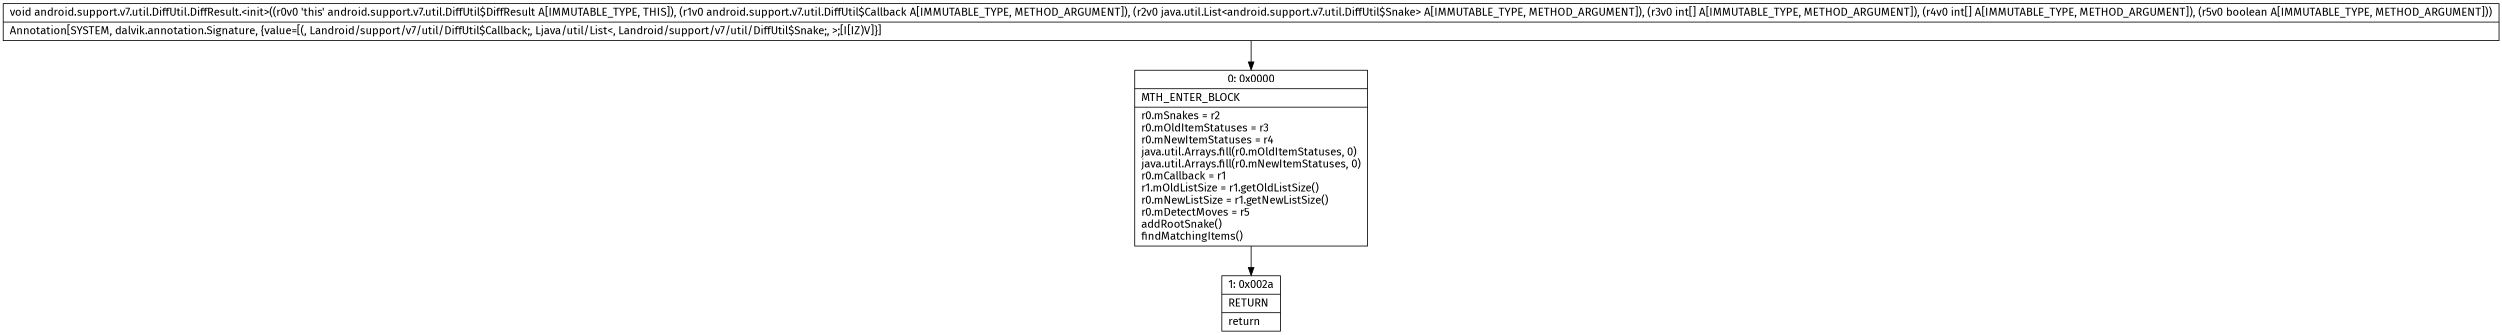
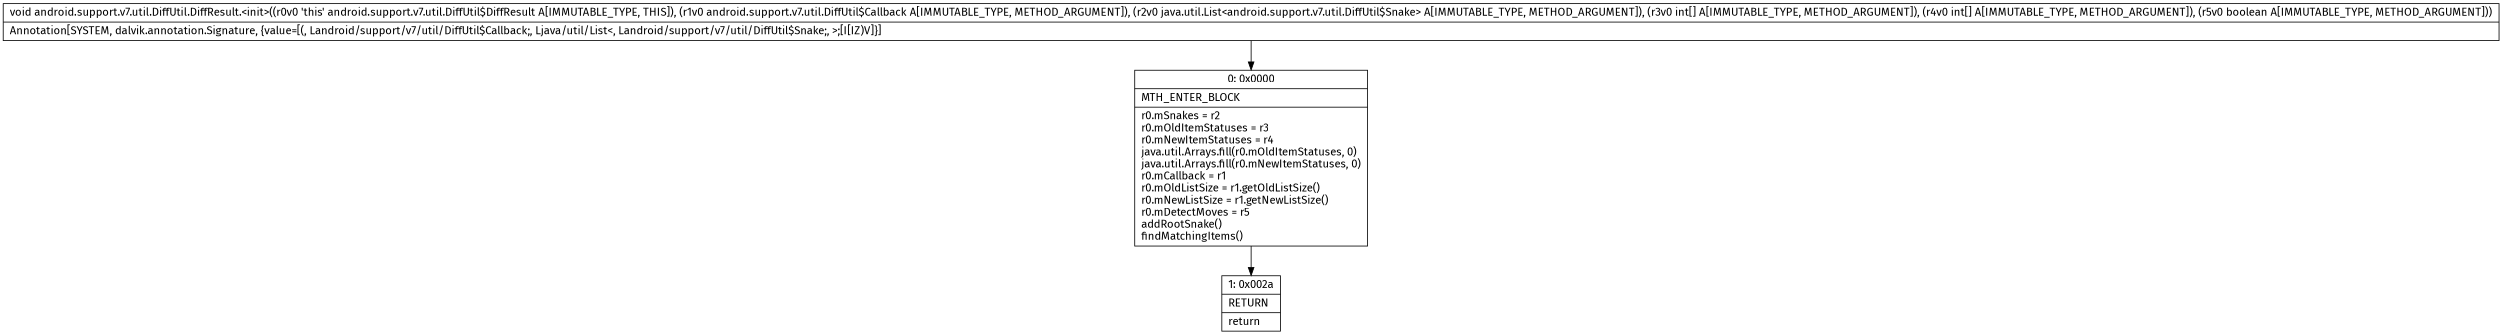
node "0: 0x0000": text "r1.mOldListSize = r1.getOldListSize()" -> "r0.mOldListSize = r1.getOldListSize()"
